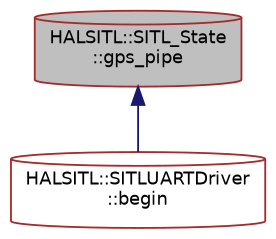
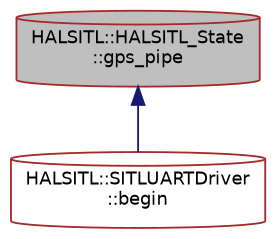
node "HALSITL::SITL_State ::gps_pipe": label "HALSITL::SITL_State ::gps_pipe" -> "HALSITL::HALSITL_State ::gps_pipe"
